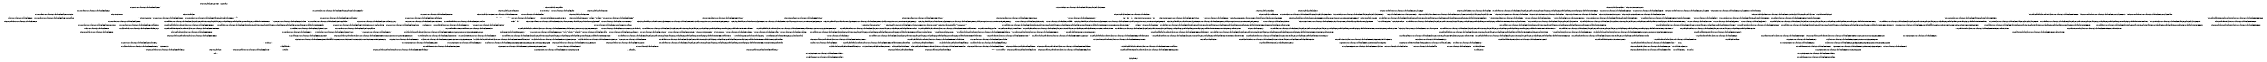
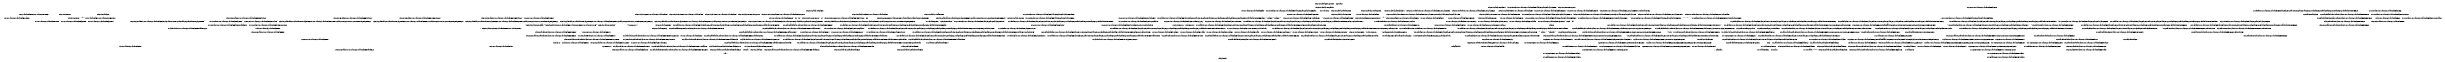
node "_ZSt20__throw_length_errorPKc": added
